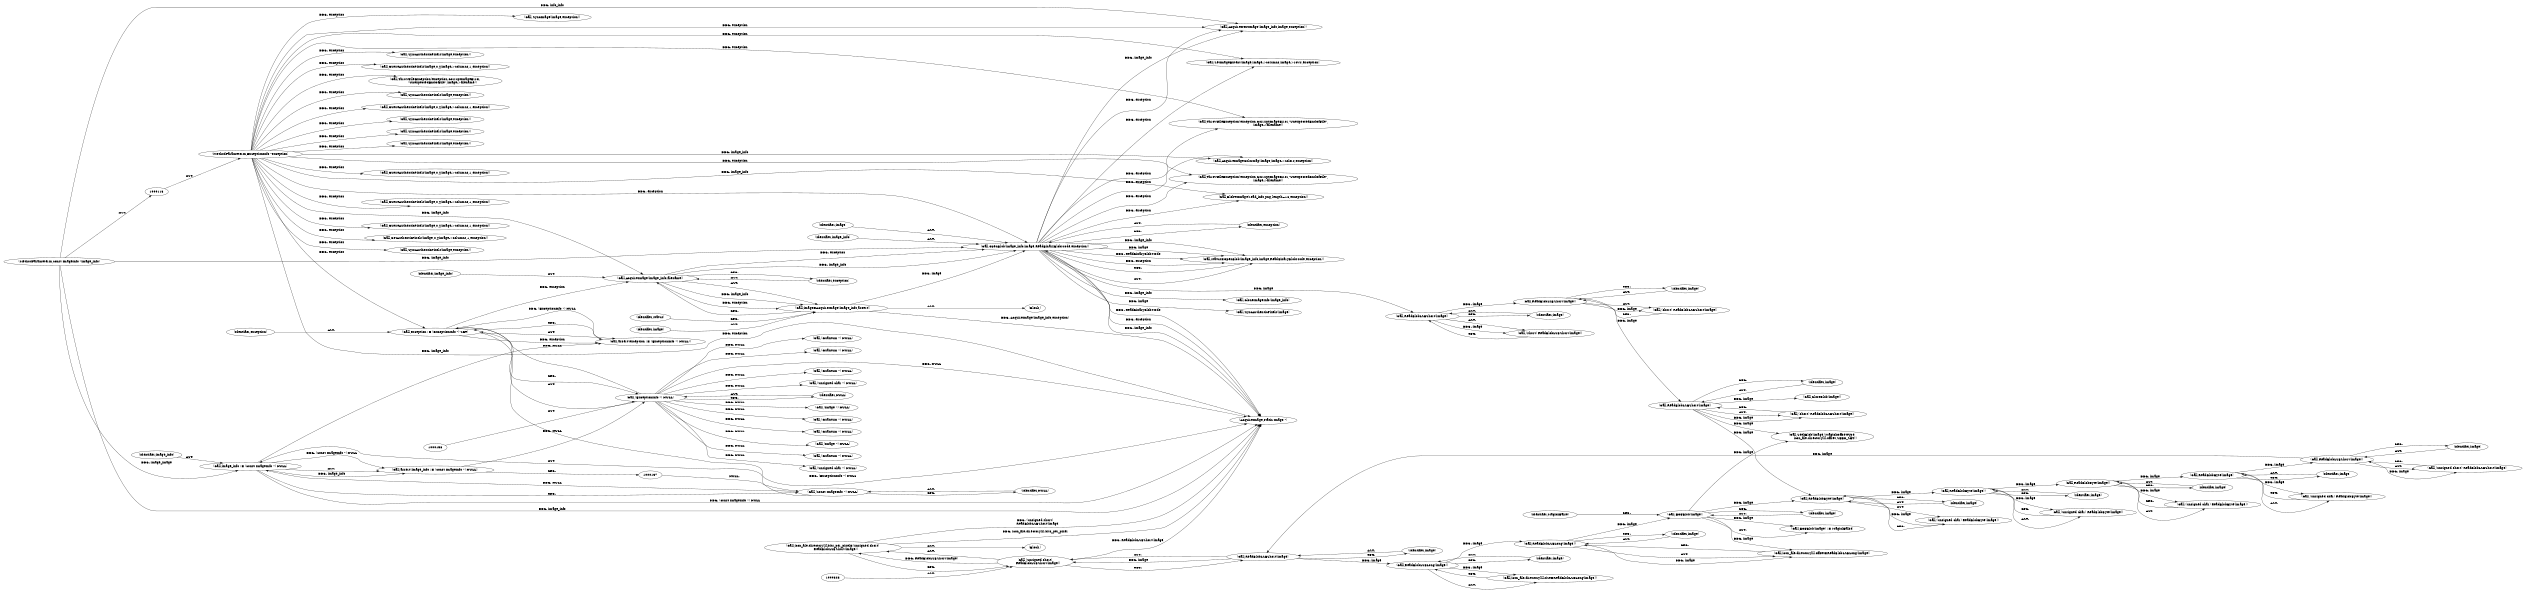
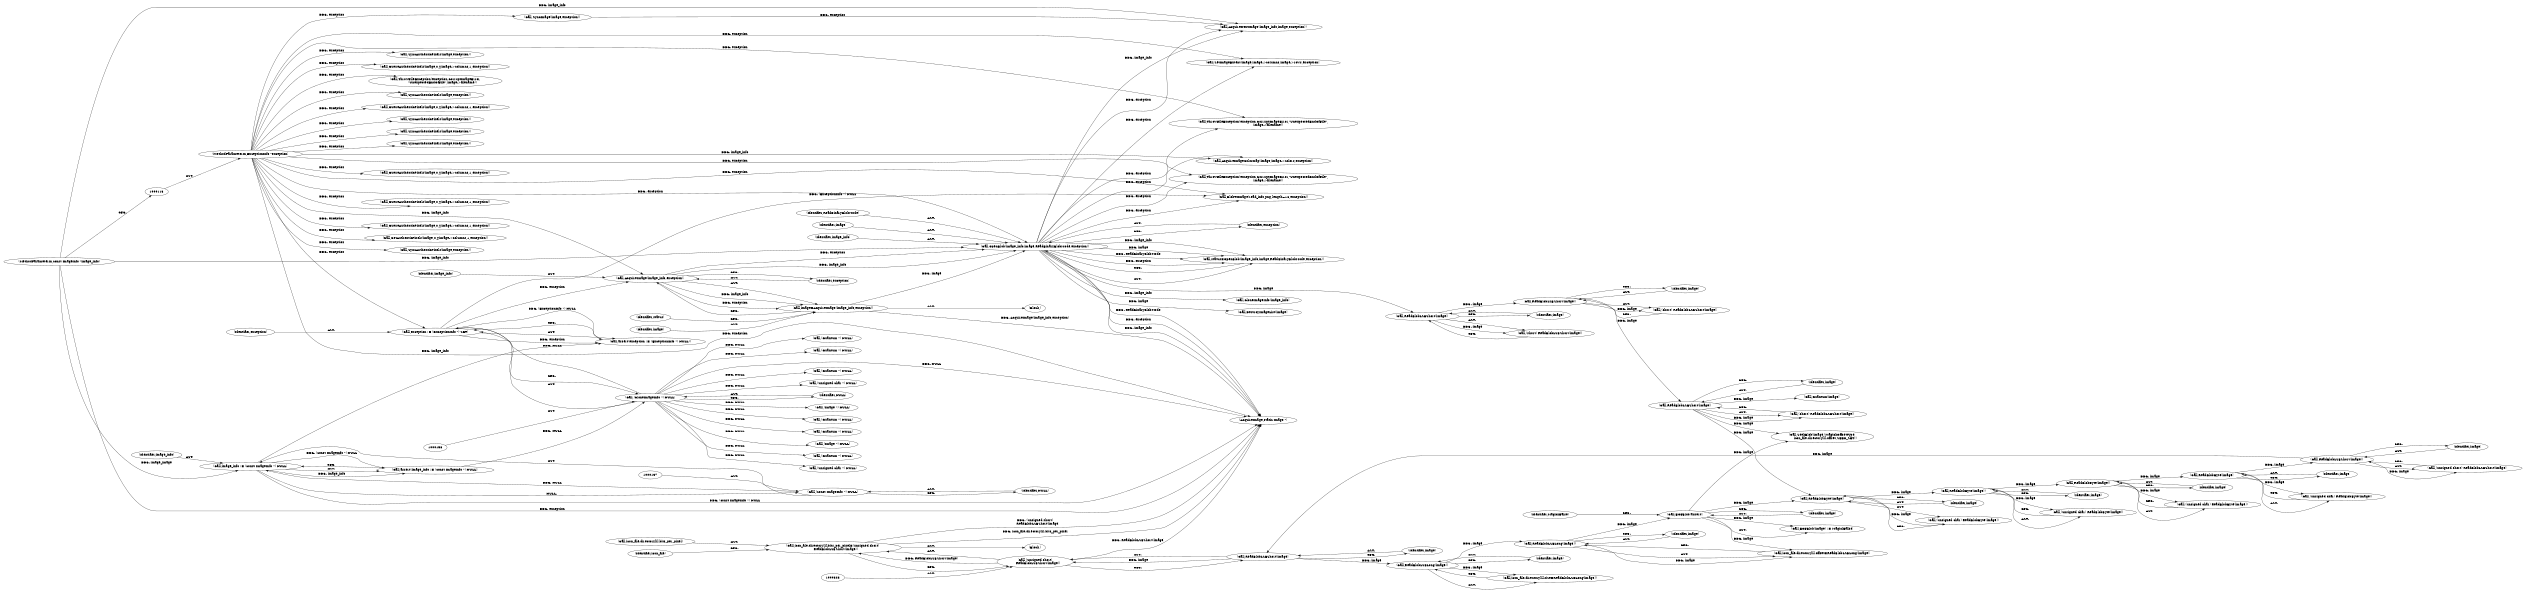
edge "(MethodParameterIn,const ImageInfo *image_info)" -> "(Call,AcquireNextImage(image_info,image,exception))": label "DDG: info_info" -> "DDG: image_info"
edge "(MethodParameterIn,ExceptionInfo *exception)" -> "(Call,AcquireNextImage(image_info,image,exception))": now "(Call,SyncImage(image,exception))" -> "(Call,AcquireNextImage(image_info,image,exception))"
edge "(MethodParameterIn,ExceptionInfo *exception)" -> "(Call,BlobToImage(read_info,png,length+16,exception))": label "DDG: image_info" -> "DDG: exception"
edge "(MethodParameterIn,const ImageInfo *image_info)" -> "1000113": label "AST: " -> "CFG: "
node "(Identifier,ReadBinaryBlobMode)": added
node "(Call,AcquireImage(image_info,filename))": label "(Call,AcquireImage(image_info,filename))" -> "(Call,AcquireImage(image_info,exception))"
node "(Call,image=AcquireImage(image_info,assert))": label "(Call,image=AcquireImage(image_info,assert))" -> "(Call,image=AcquireImage(image_info,exception))"
node "(Call,SyncAuthenticPixels(image))": label "(Call,SyncAuthenticPixels(image))" -> "(Call,DestroyImageList(image))"
node "(Call,CloseBlob(image))": label "(Call,CloseBlob(image))" -> "(Call,Quantum(image))"
node "(Call,(ExceptionInfo *) NULL)": label "(Call,(ExceptionInfo *) NULL)" -> "(Call,(CloneImageInfo *) NULL)"
edge "(Call,assert(image_info != (const ImageInfo *) NULL))" -> "1000137": now "(Call,assert(image_info != (const ImageInfo *) NULL))" -> "(Call,image_info != (const ImageInfo *) NULL)"
edge "1000137" -> "(Call,(const ImageInfo *) NULL)": label "NULL: " -> "AST: "
edge "(Call,exception != (ExceptionInfo *) SET)" -> "(AcquireImage,static Image *)": now "(Call,exception != (ExceptionInfo *) SET)" -> "(Call,BlobToImage(read_info,png,length+16,exception))"
edge "(Call,image_info != (const ImageInfo *) NULL)" -> "(Call,(const ImageInfo *) NULL)": label "CFG: " -> "NULL: "
edge "(MethodParameterIn,const ImageInfo *image_info)" -> "(AcquireImage,static Image *)": label "DDG: image_info" -> "DDG: exception"
node "(Call,EOFBlob(image))": label "(Call,EOFBlob(image))" -> "(Call,EOFBlob(assert))"
node "(Call,icon_file.directory[i].bits_per_pixel)": added
node "(Identifier,icon_file)": added
